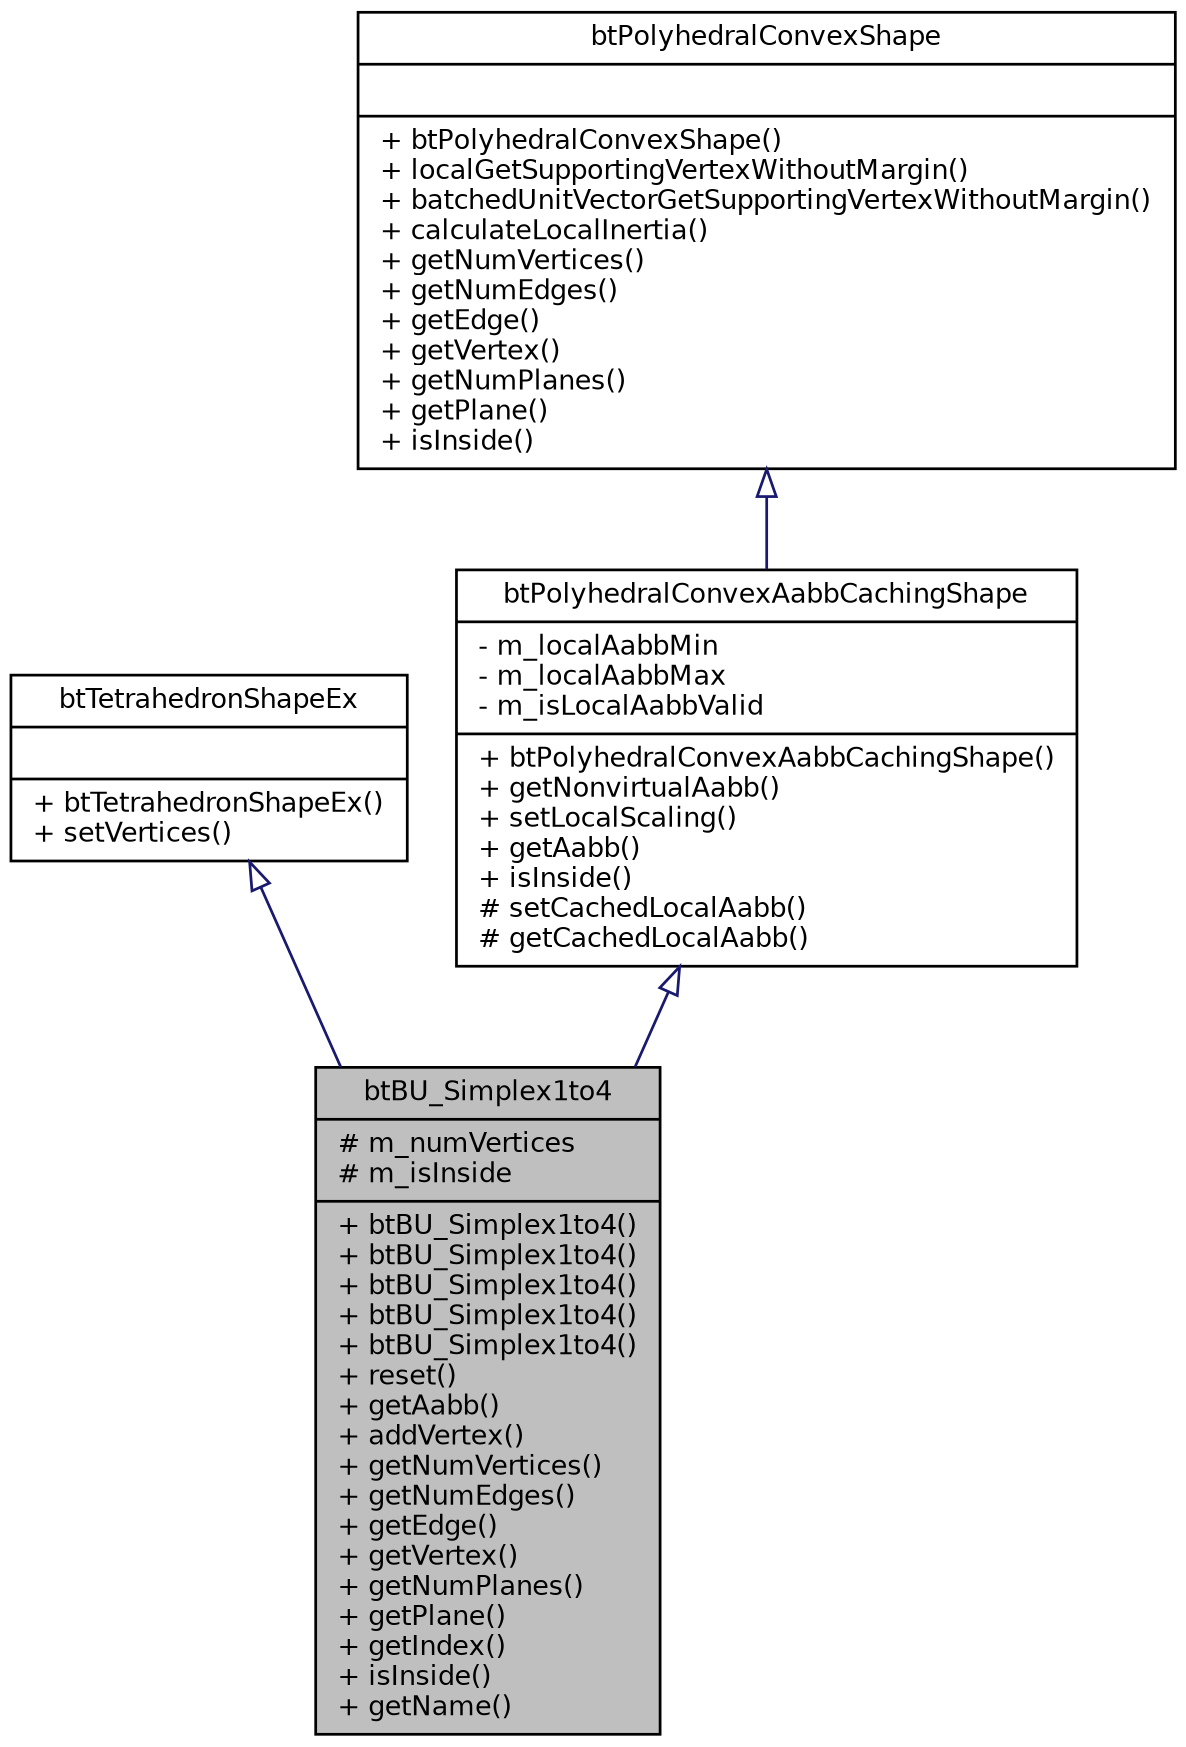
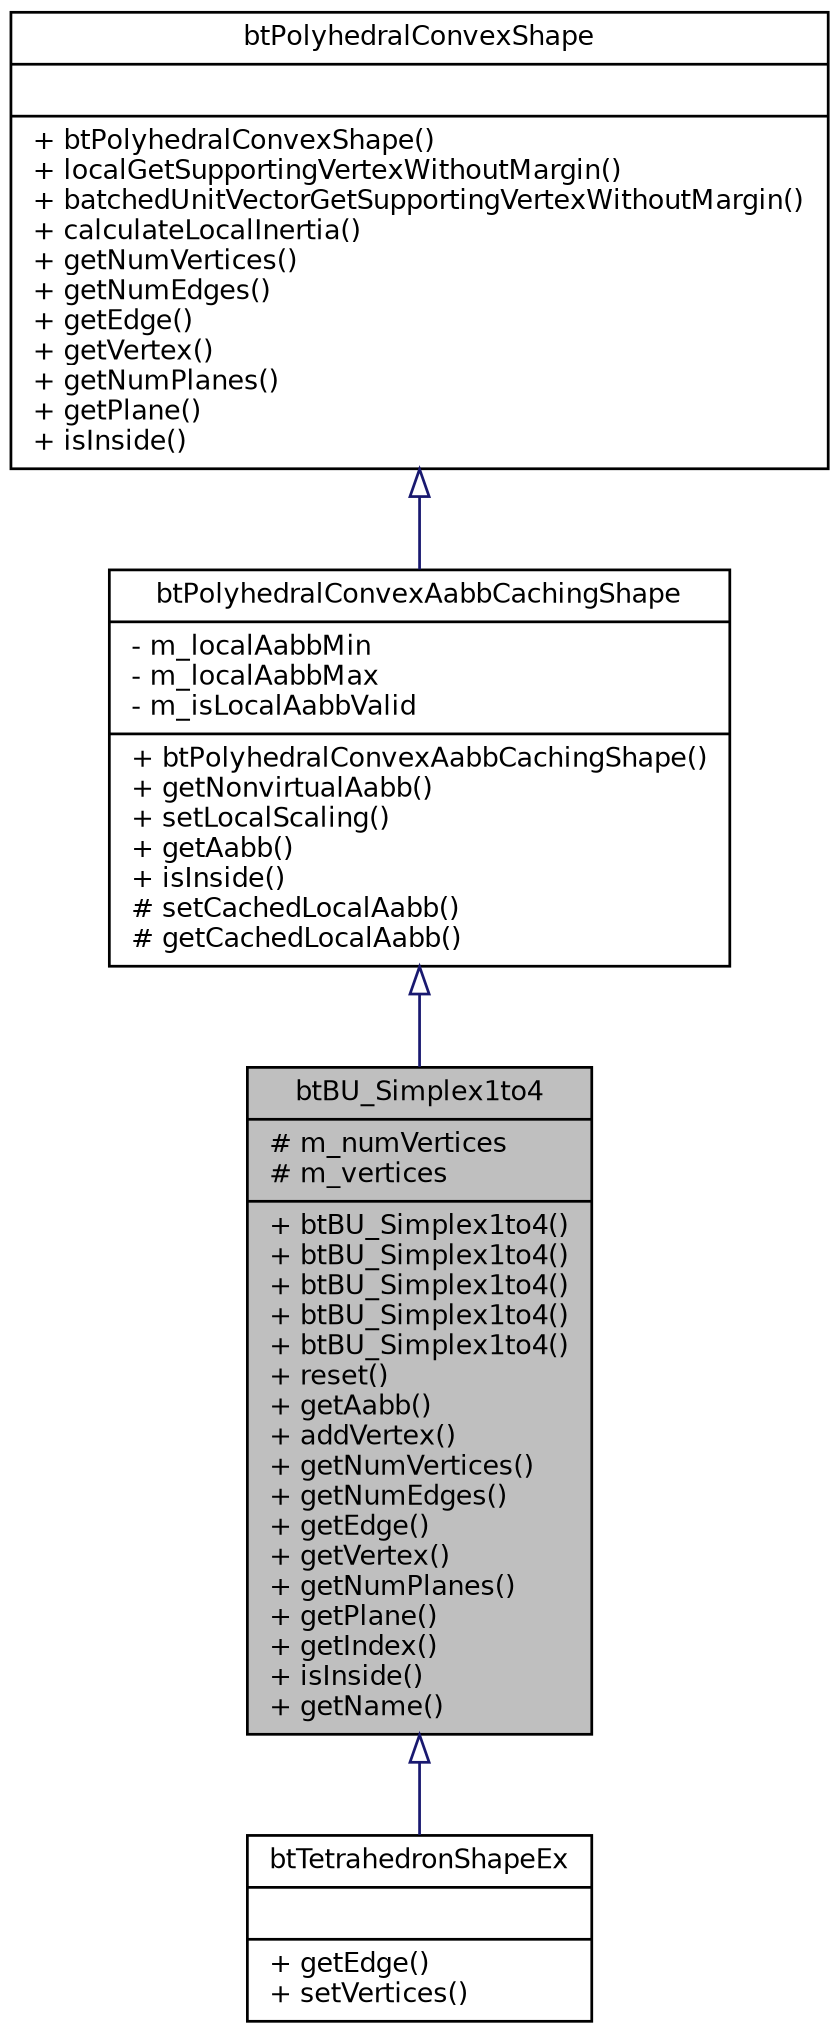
node "btTetrahedronShapeEx": text "+ btTetrahedronShapeEx()" -> "+ getEdge()"
edge "btBU_Simplex1to4" -> "btTetrahedronShapeEx": reversed
node "btBU_Simplex1to4": text "# m_isInside" -> "# m_vertices"
